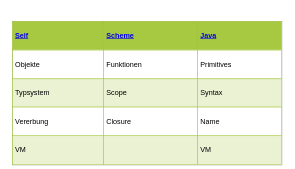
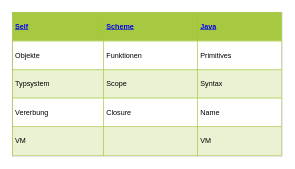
node "SelfSchemeJava Objekte Funktionen Primitives Typsystem Scope Syntax Vererbung Closure Name VM VM": moved (147, 93) -> (147, 84)
